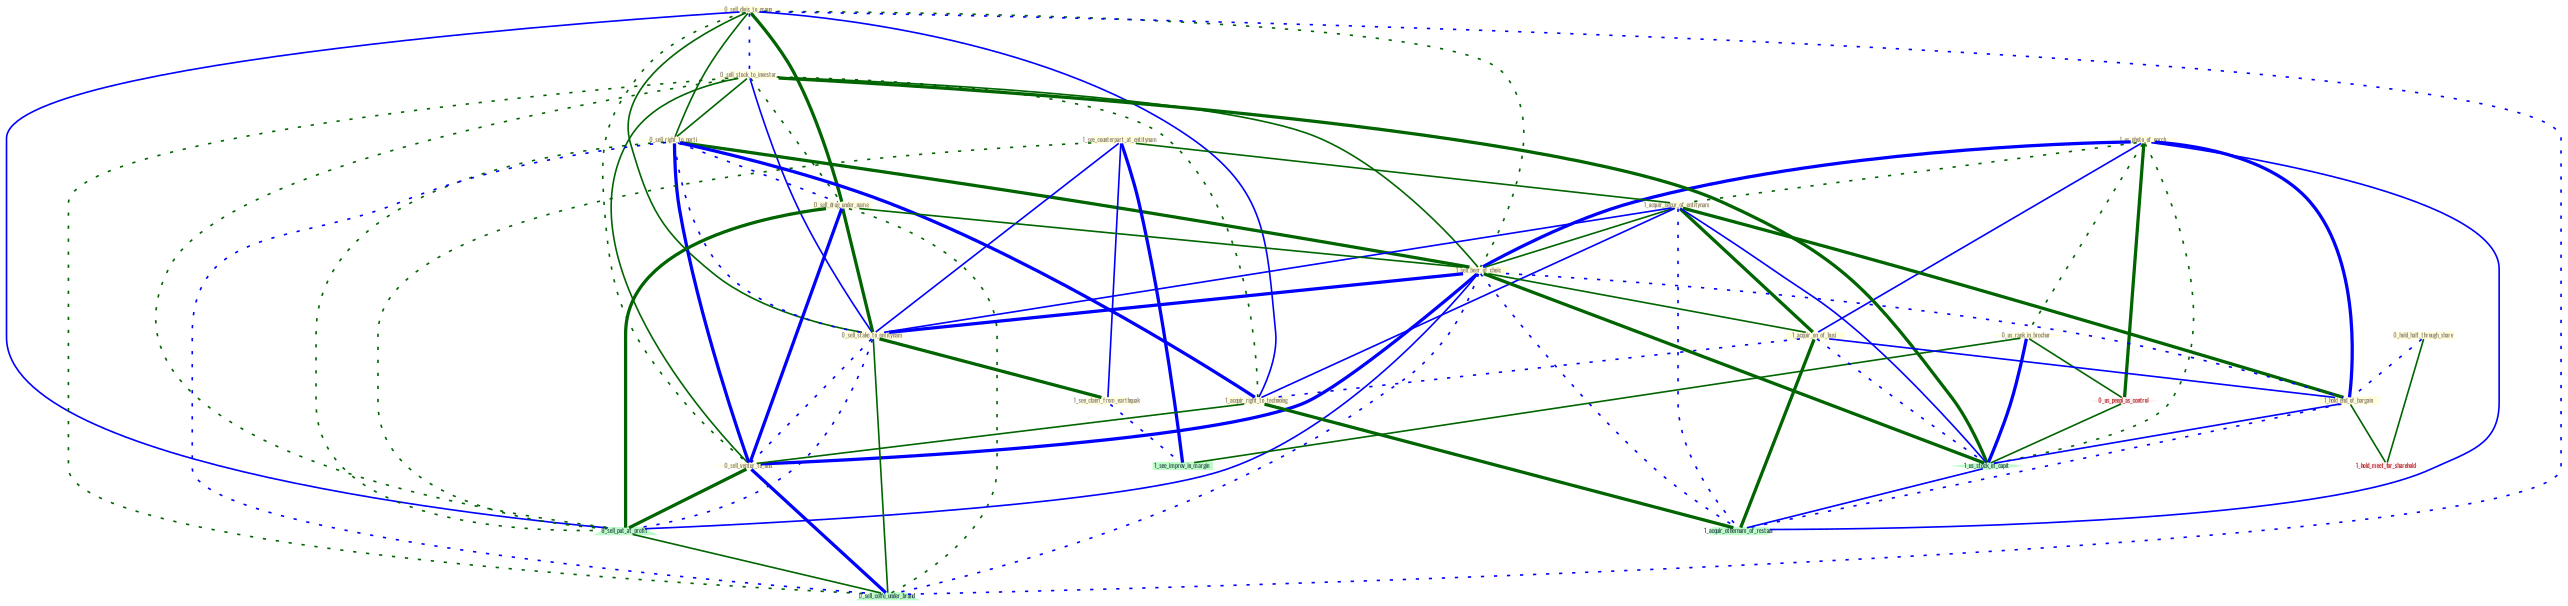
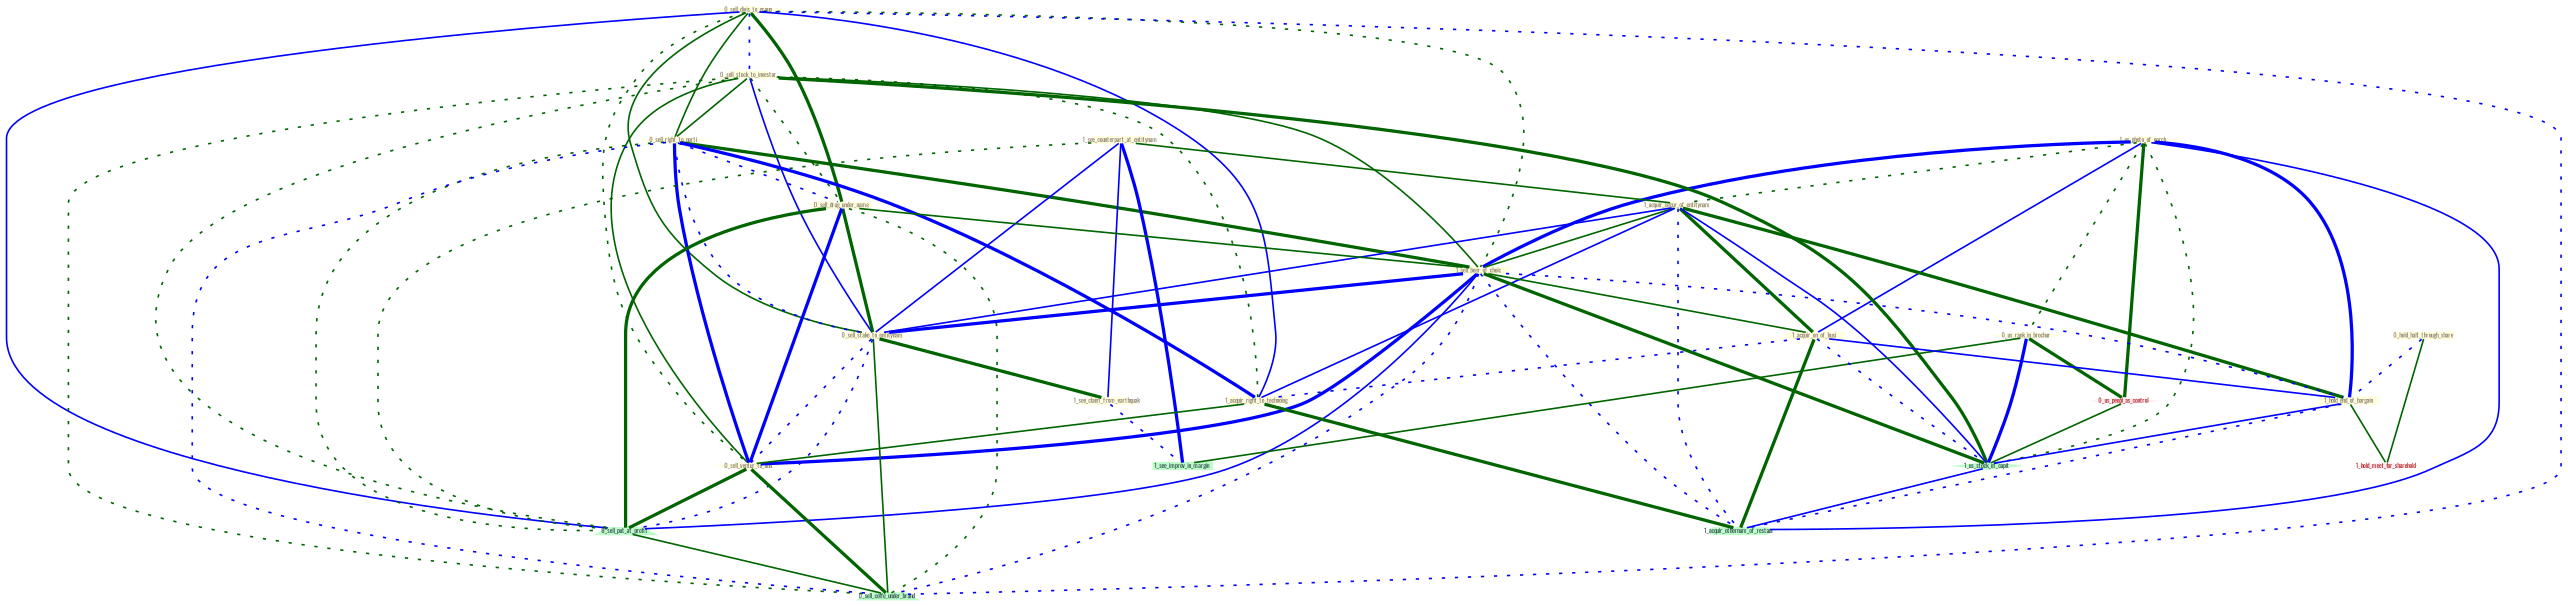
edge "0_us_rank_in_brochur" -- "0_us_peopl_as_control": style solid -> bold
edge "0_sell_ventur_to_unit" -- "0_sell_coffe_under_brand": color blue -> darkgreen
